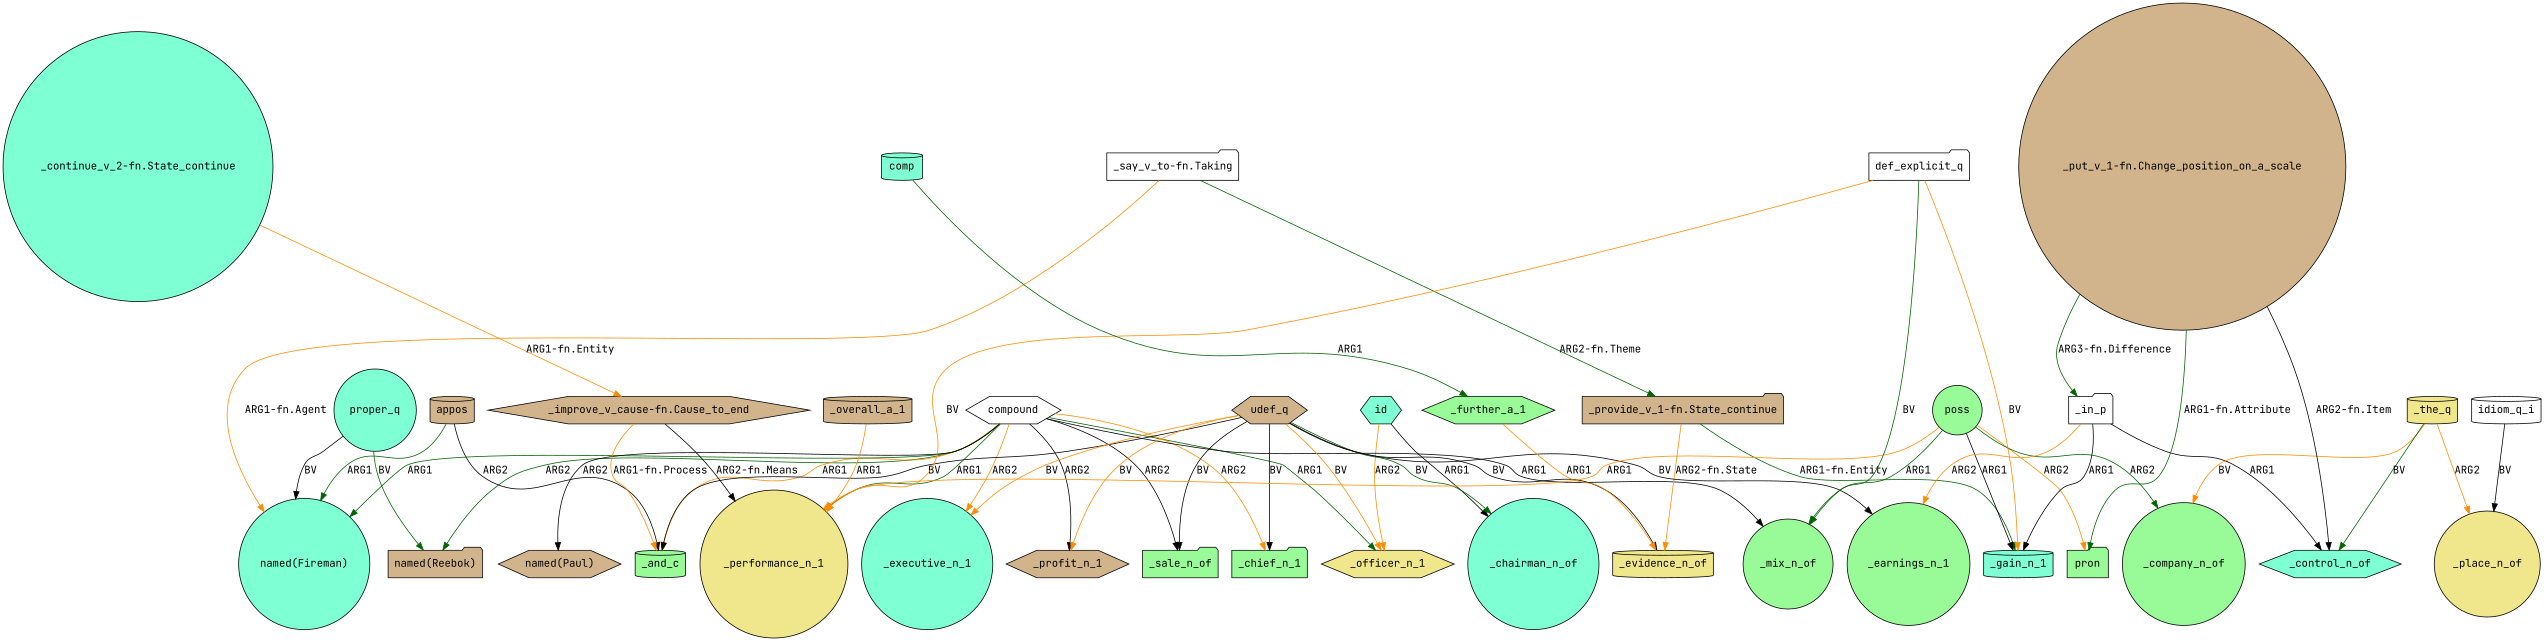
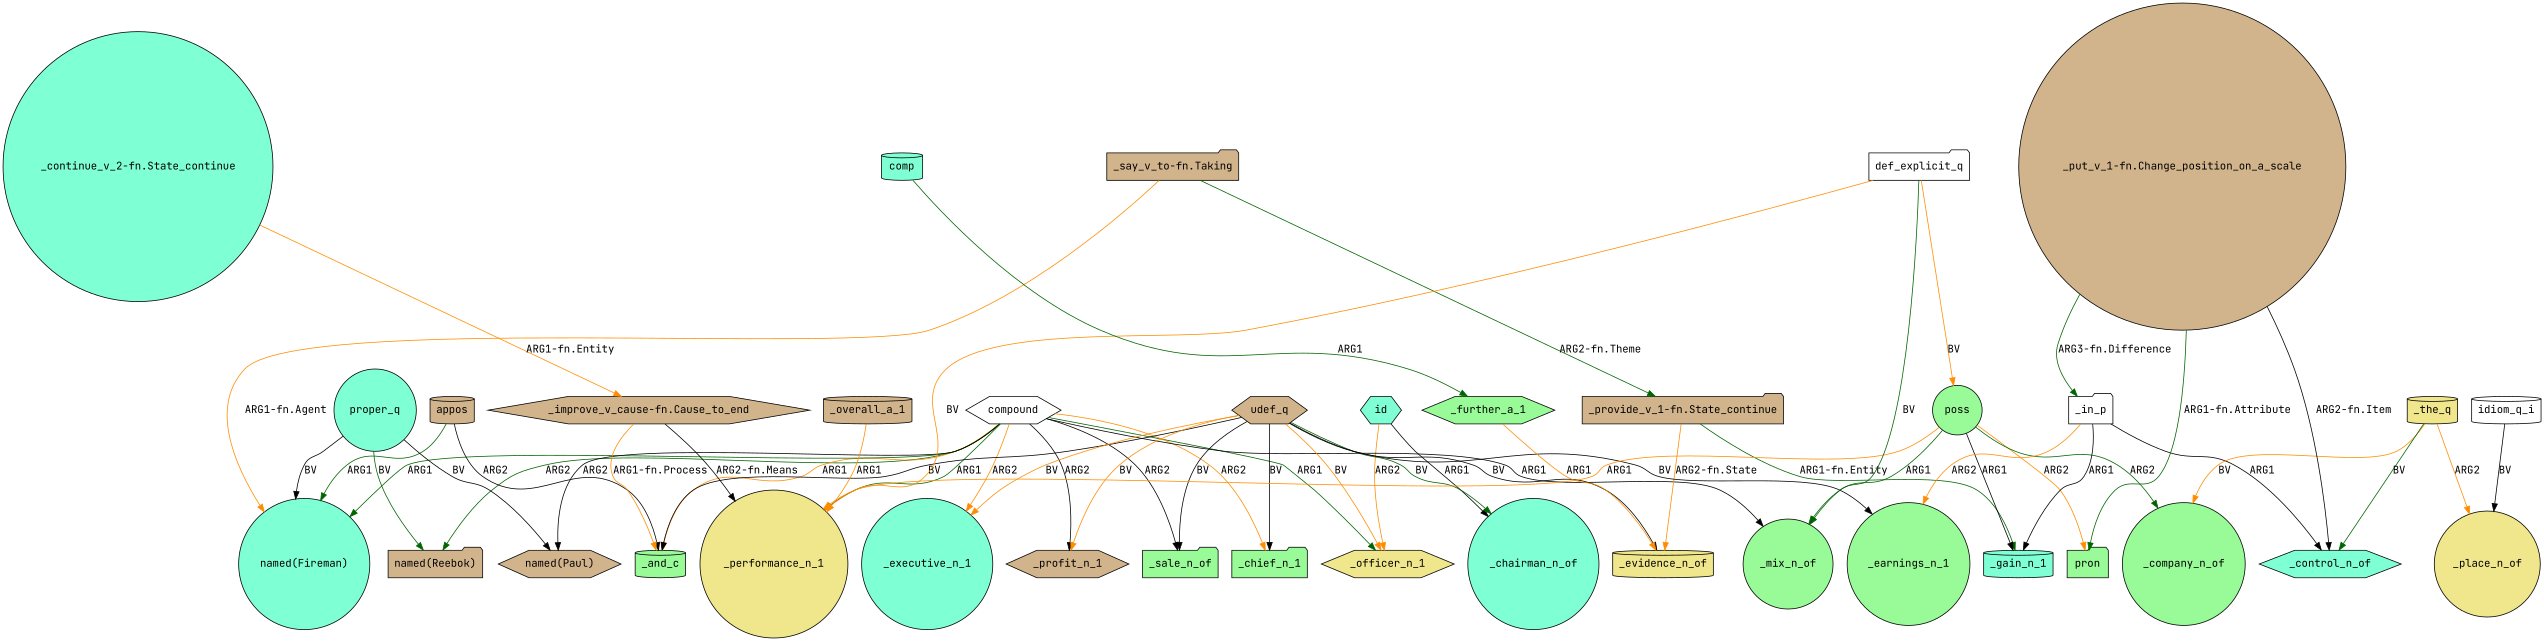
node "_say_v_to-fn.Taking": fillcolor white -> tan
edge "def_explicit_q" -> "_gain_n_1": now "def_explicit_q" -> "poss"
edge "proper_q" -> "named(Paul)": added, label "BV"
